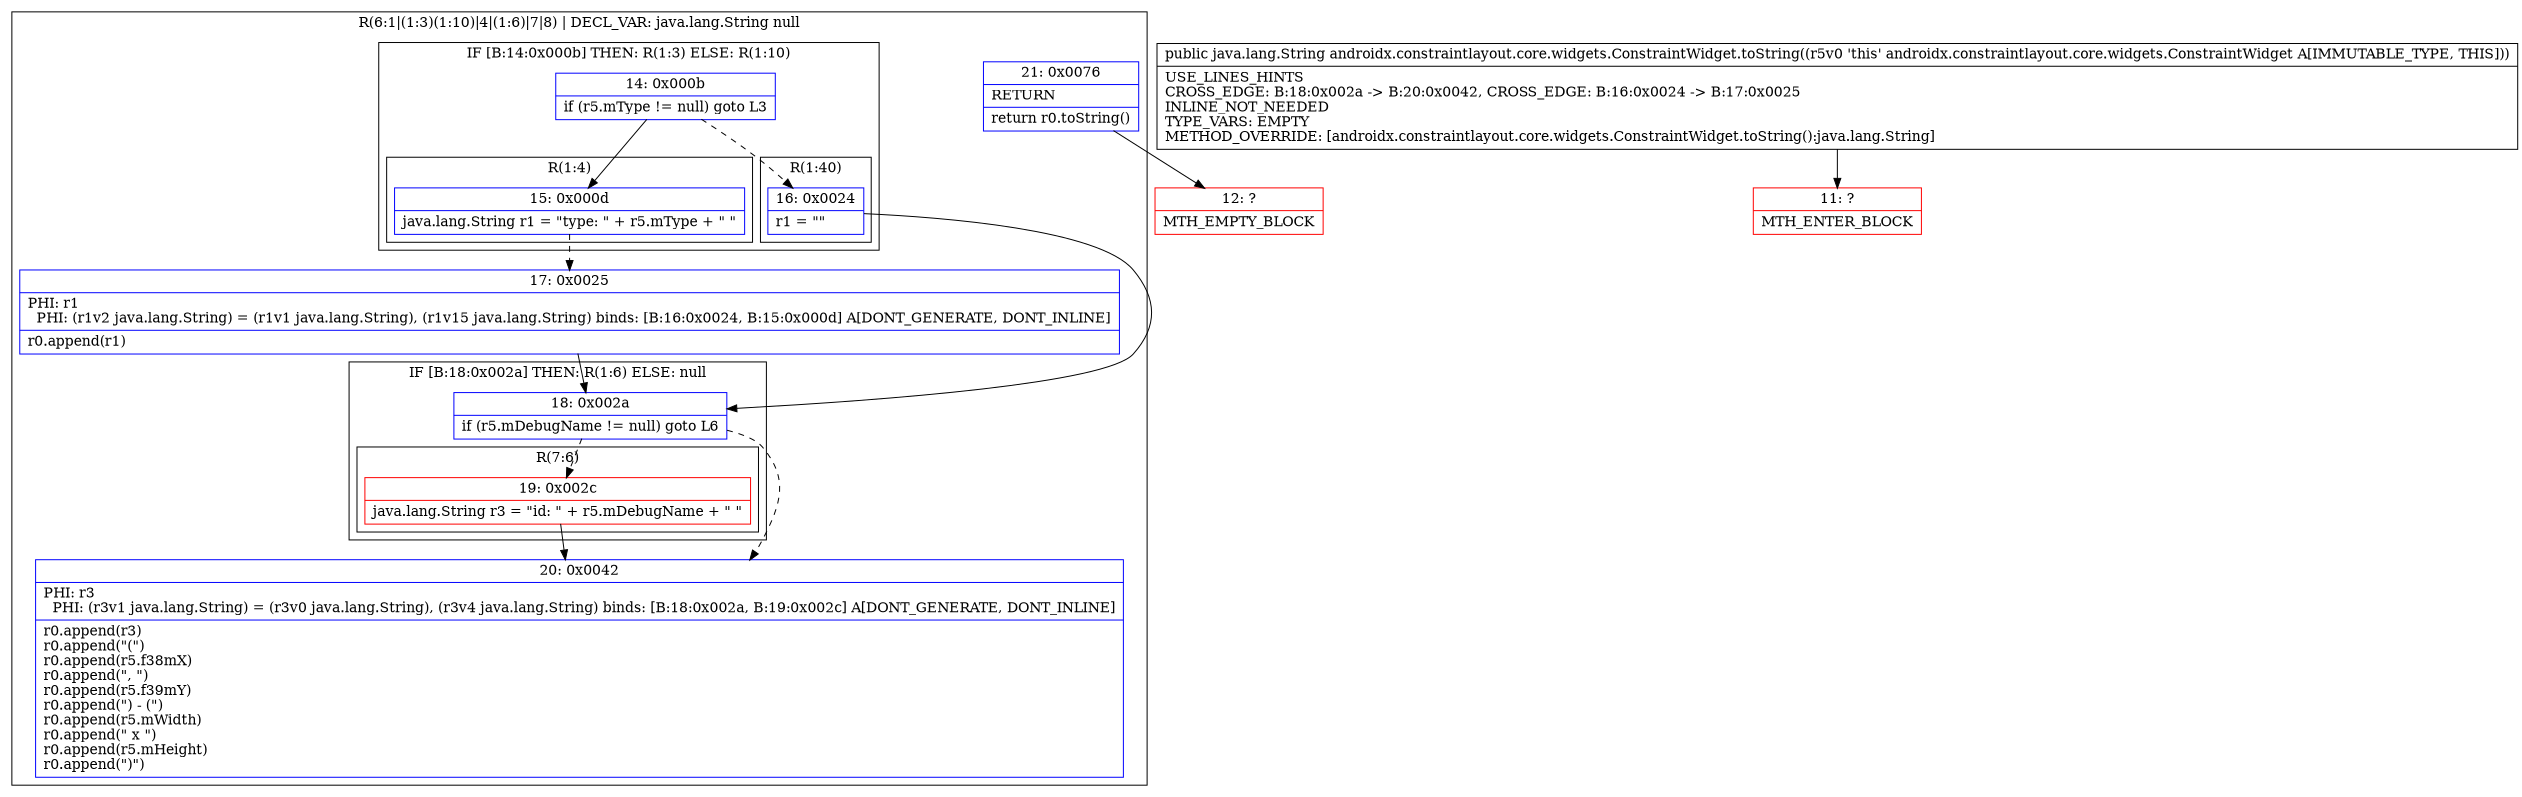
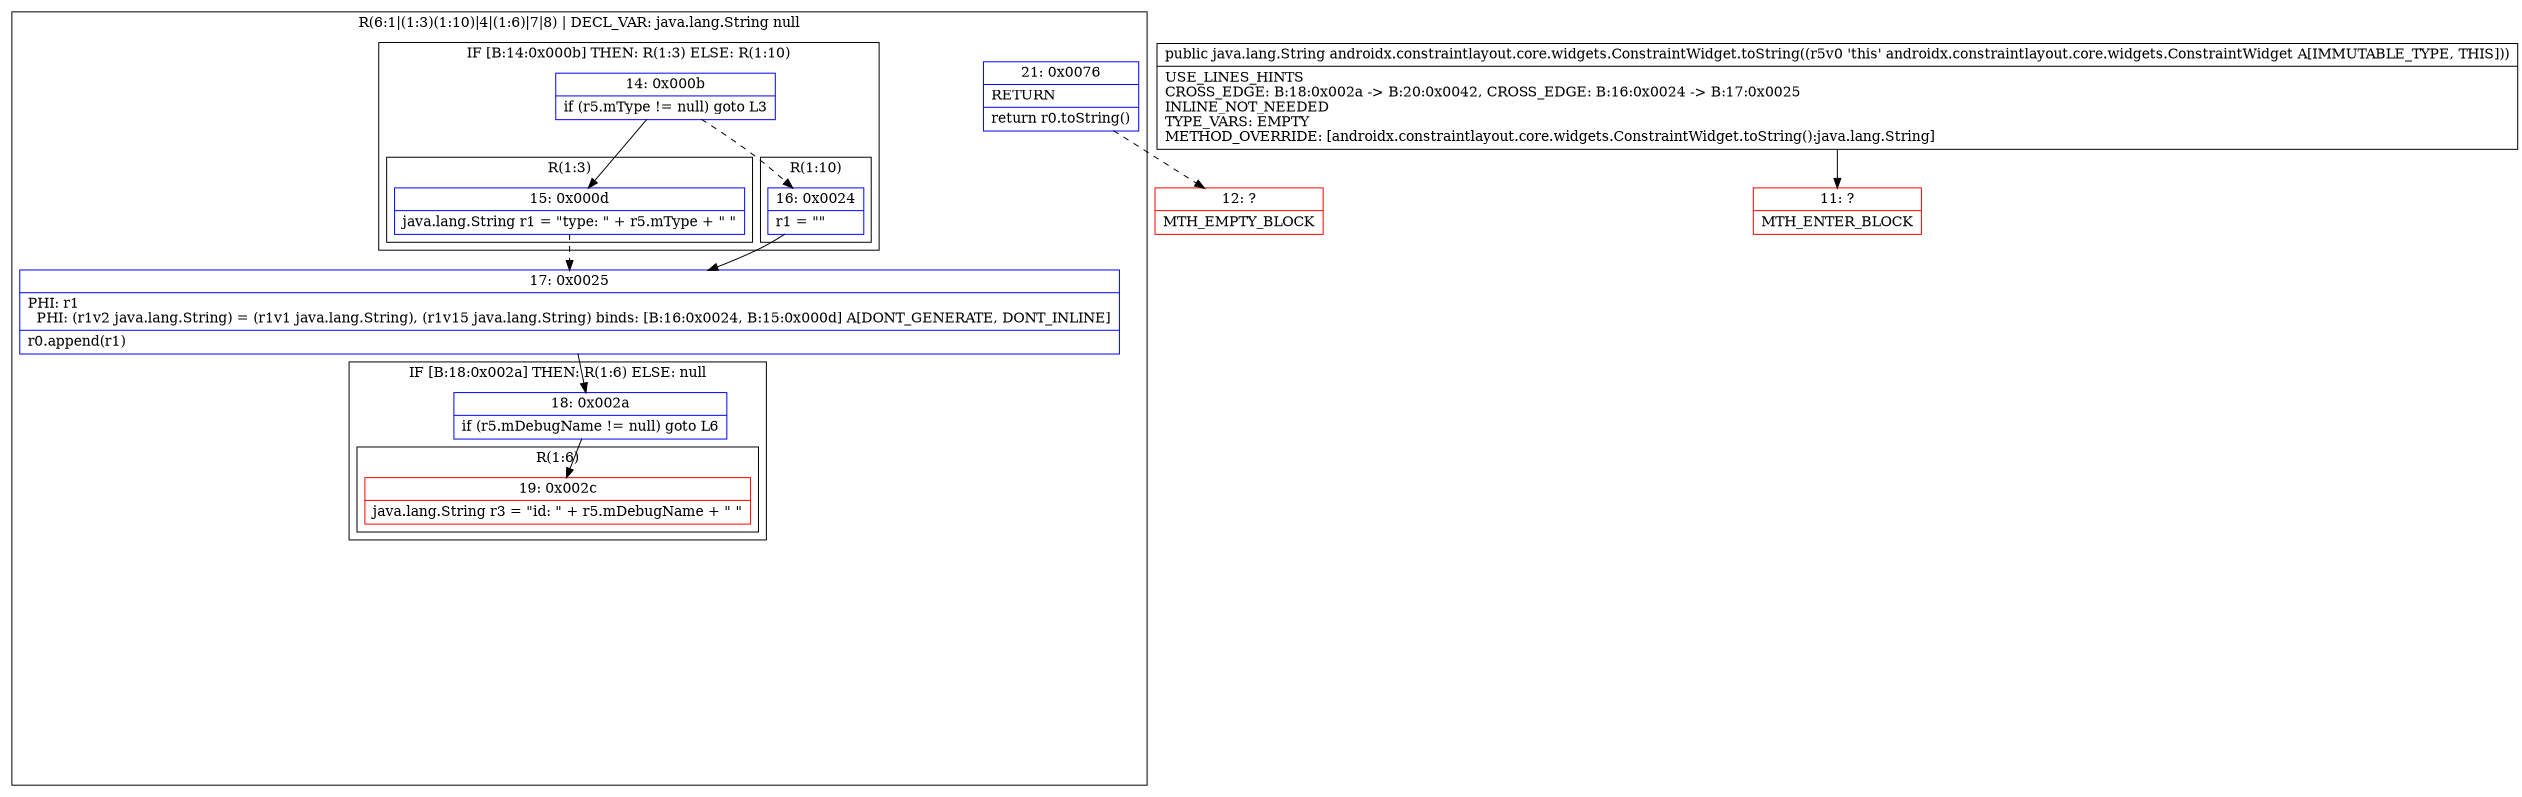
edge "21: 0x0076" -> "12: ?": style solid -> dashed
cluster "R(1:4)": label "R(1:4)" -> "R(1:3)"
cluster "R(1:40)": label "R(1:40)" -> "R(1:10)"
edge "16: 0x0024" -> "18: 0x002a": now "16: 0x0024" -> "17: 0x0025"
edge "18: 0x002a" -> "19: 0x002c": style dashed -> solid
cluster "R(7:6)": label "R(7:6)" -> "R(1:6)"
node "20: 0x0042": removed
